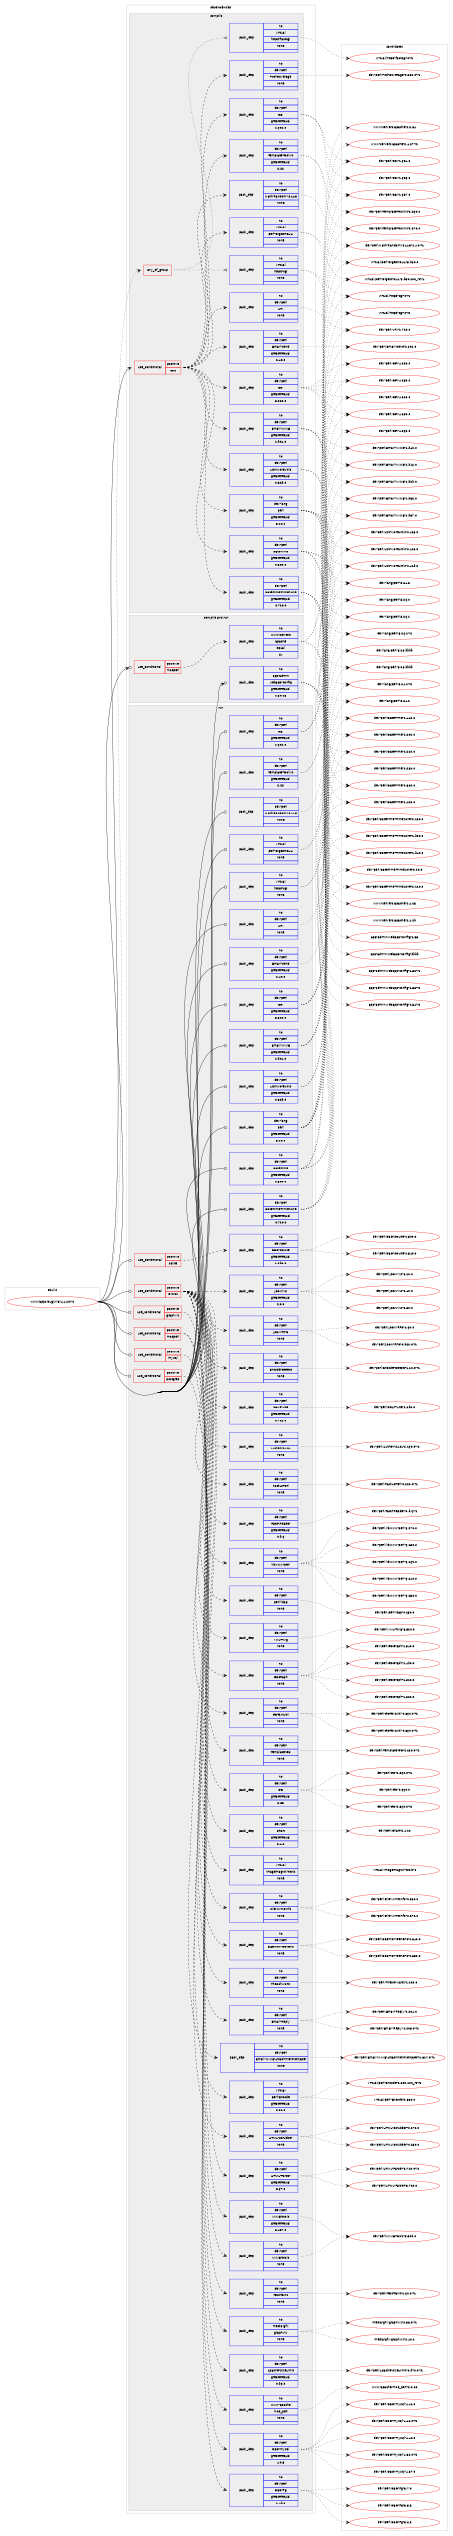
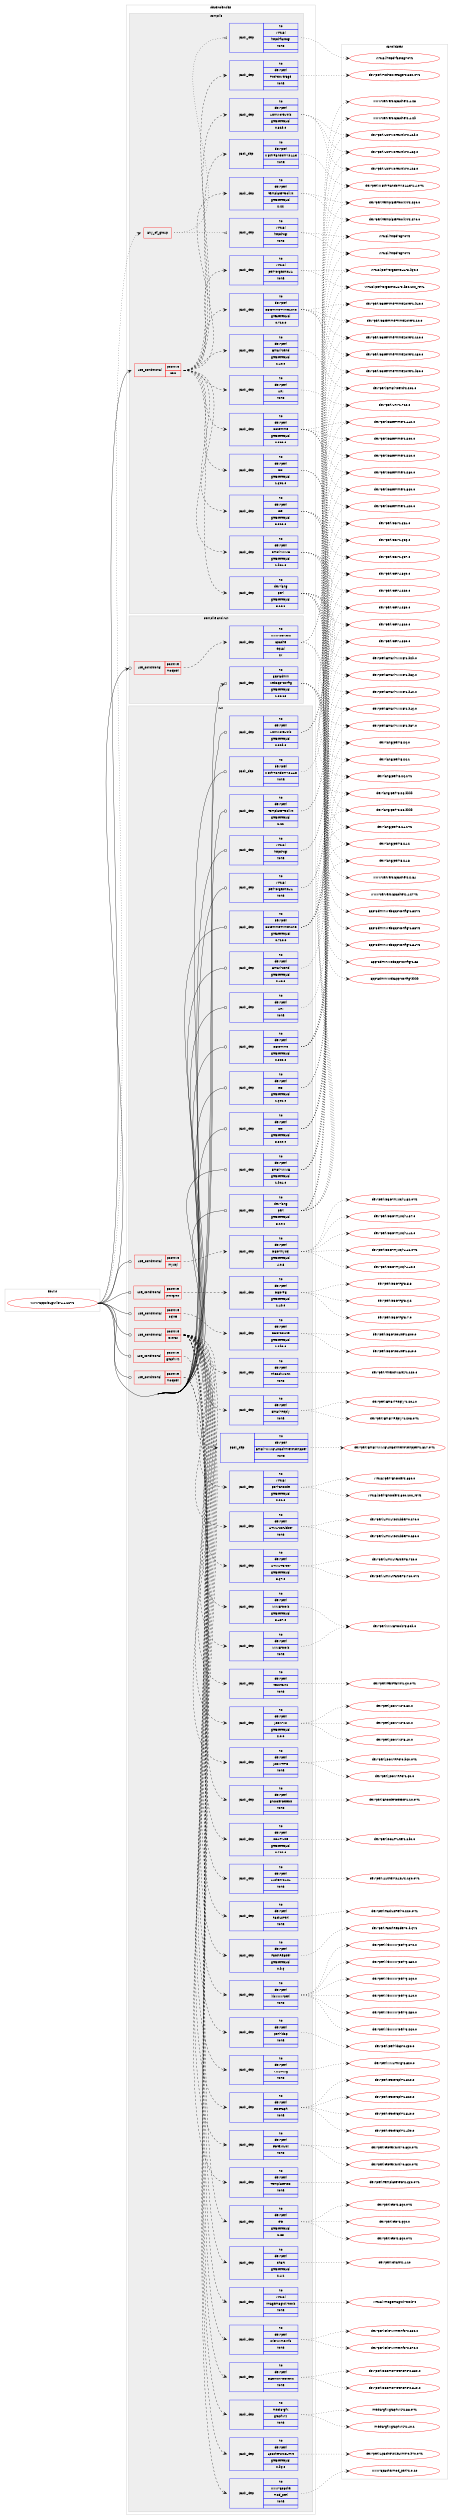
node "dev-perl/libwww-perl-6.260.0": added
